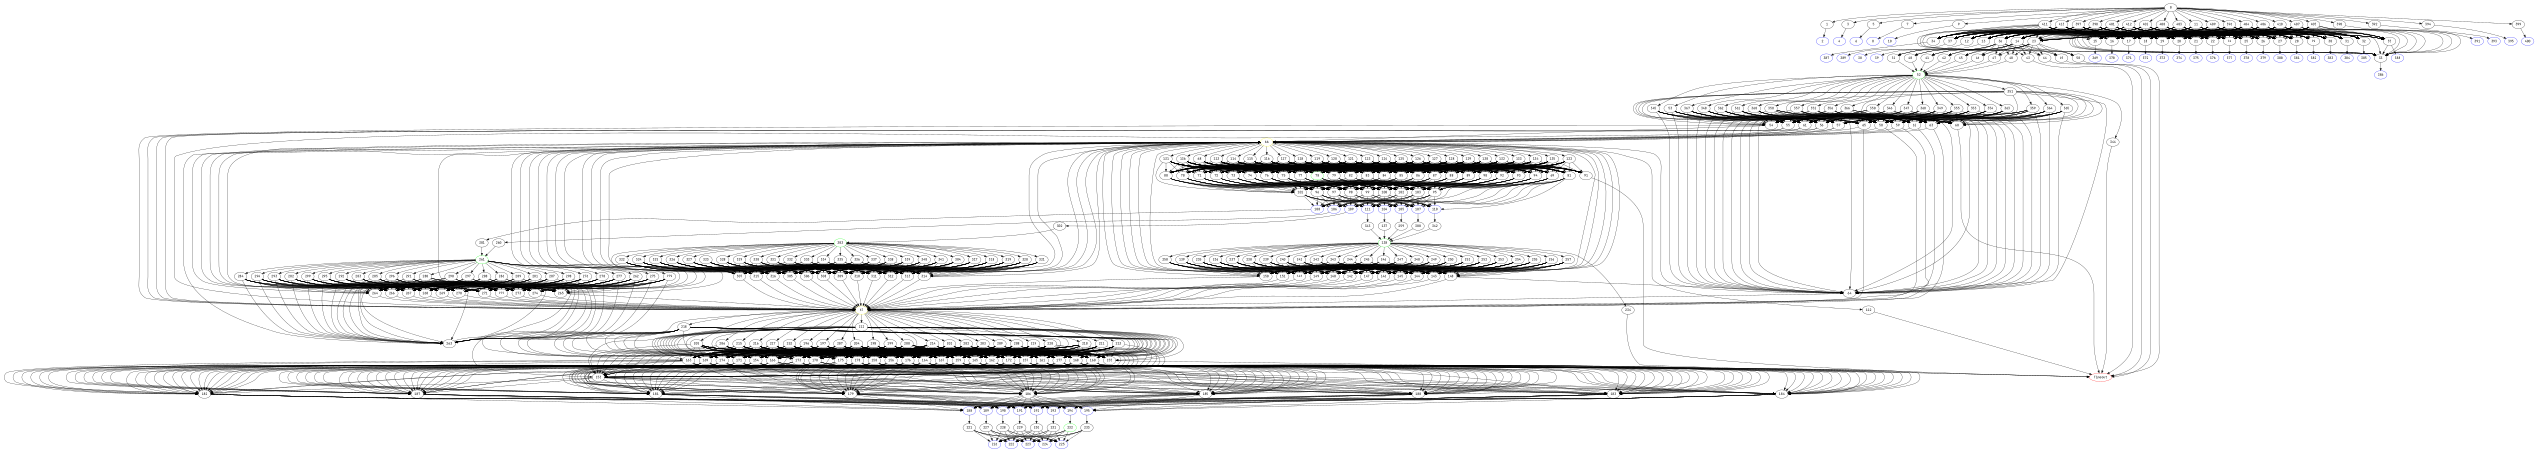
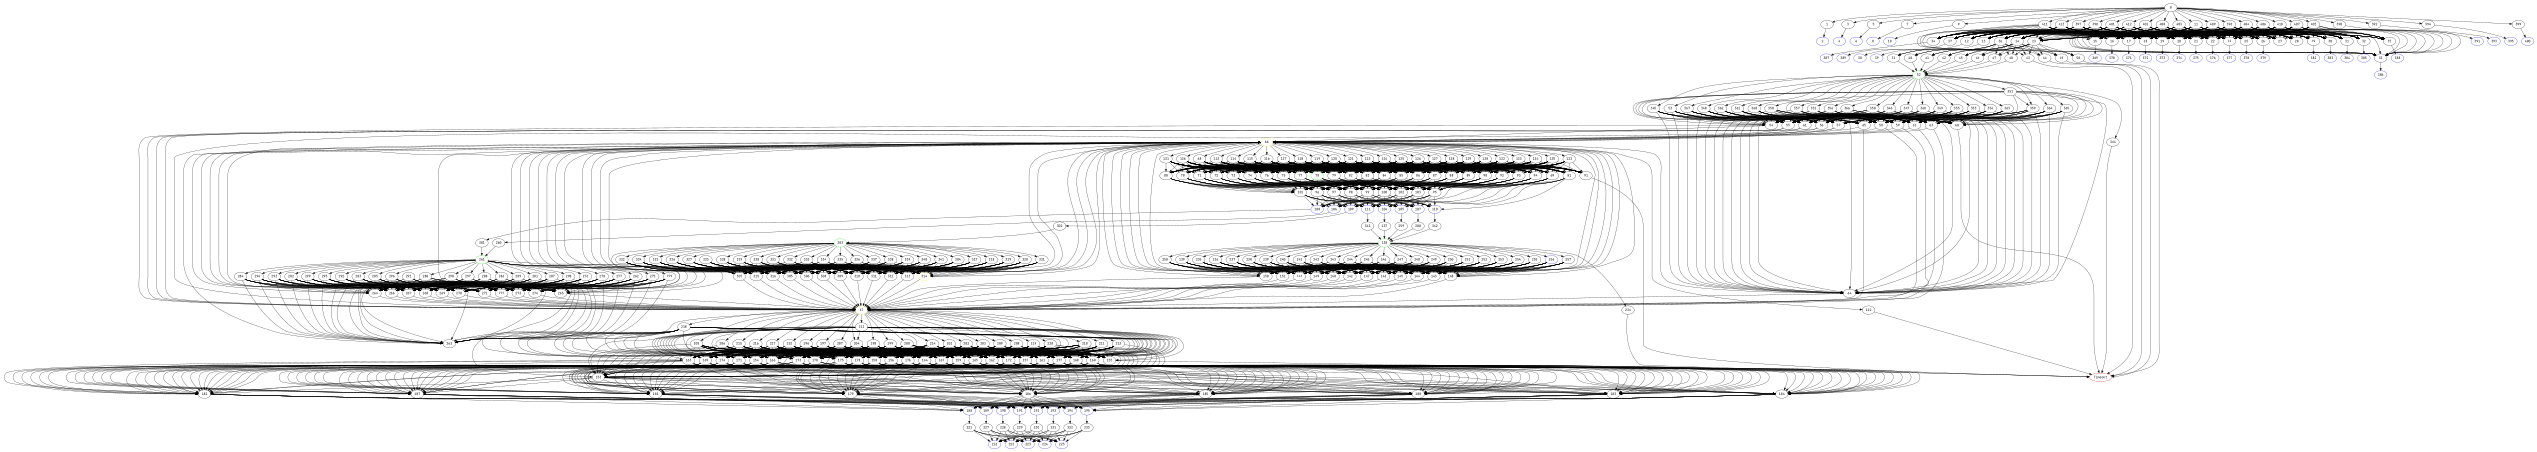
edge "35" -> "33": now "406" -> "33"
node "380": removed
node "381": removed
edge "351" -> "65": now "351" -> "359"
edge "131" -> "101": now "72" -> "101"
edge "81" -> "107": removed
node "256": color black -> blue
edge "261" -> "291": now "261" -> "265"
node "314": color black -> yellow
edge "148" -> "64": now "148" -> "66"
edge "285" -> "263": now "218" -> "263"
edge "212" -> "178": now "212" -> "204"
node "232": color green -> black
